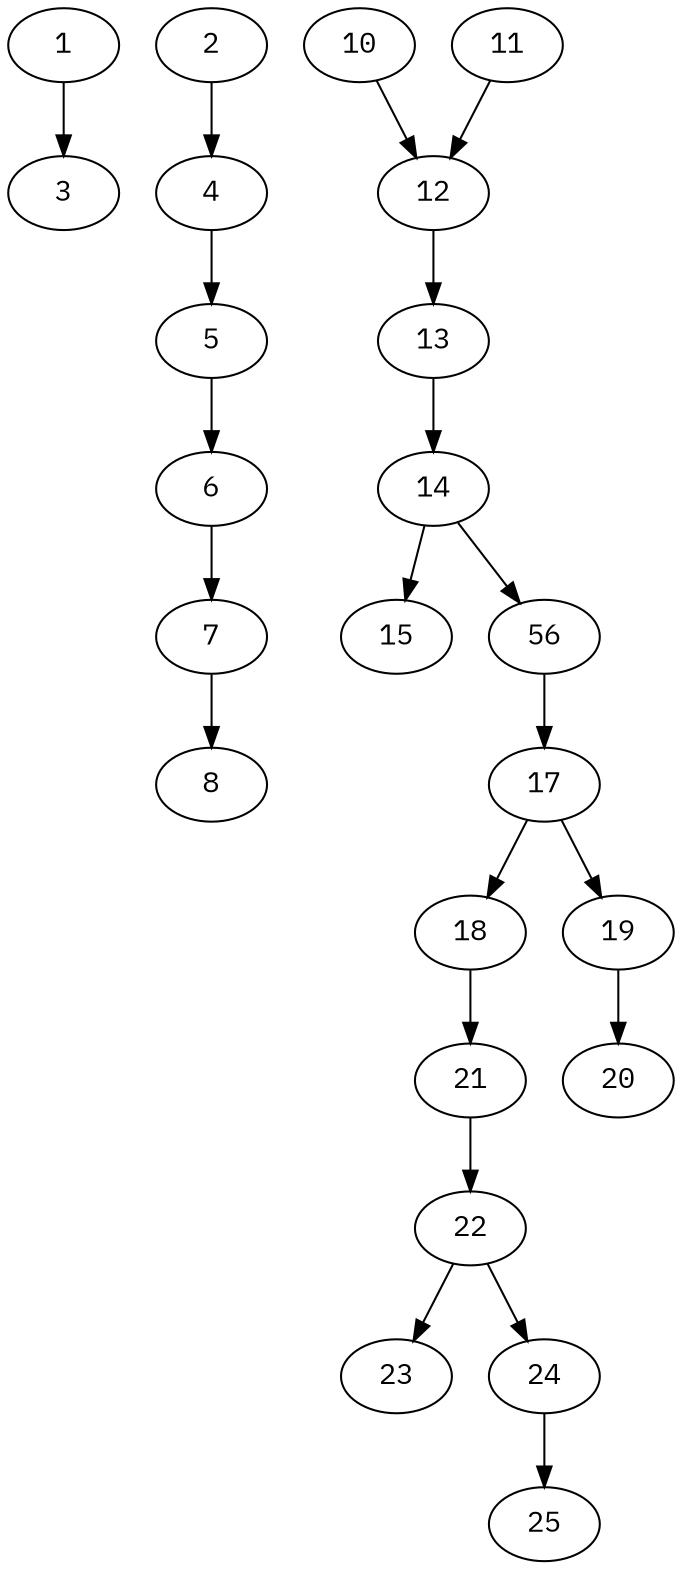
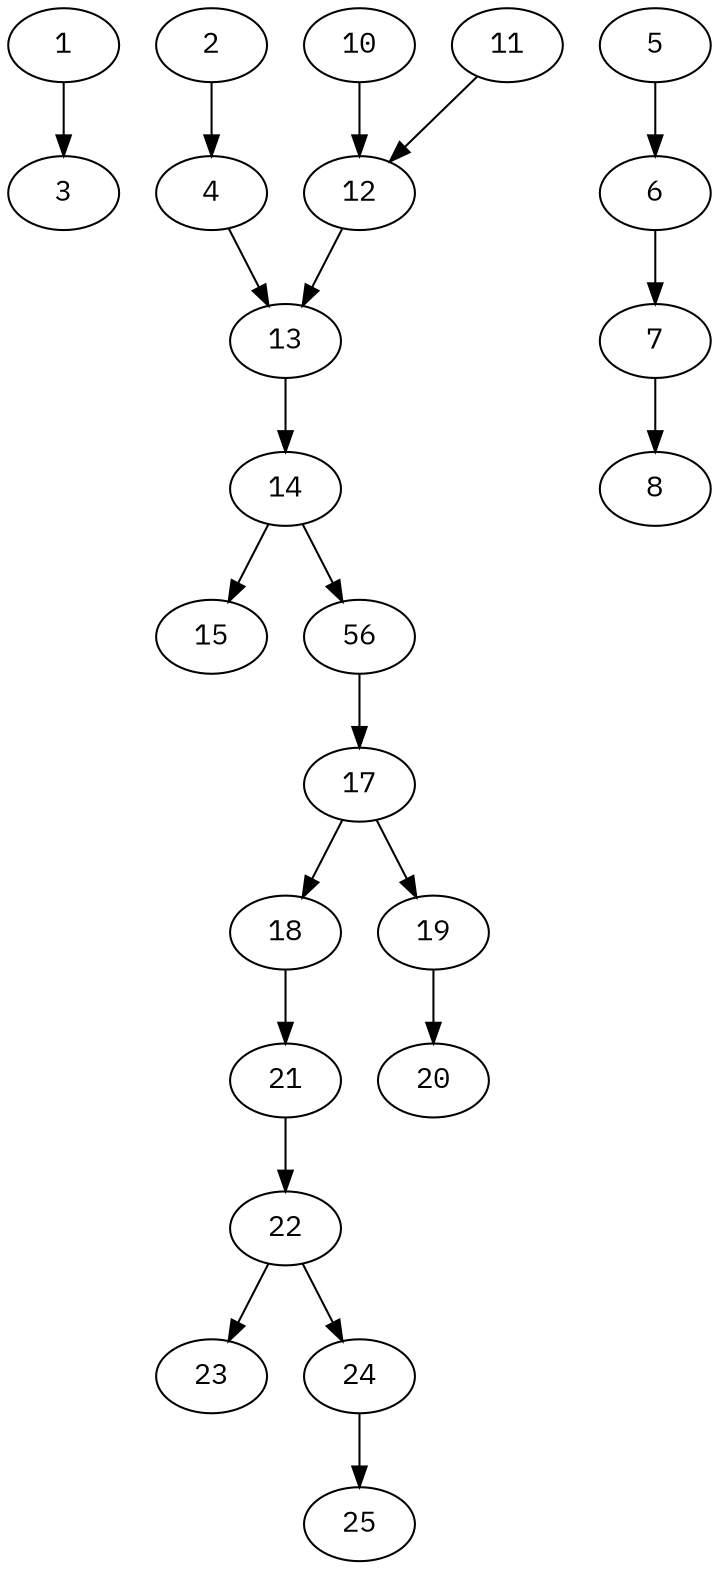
edge "4" -> "5": now "4" -> "13"
